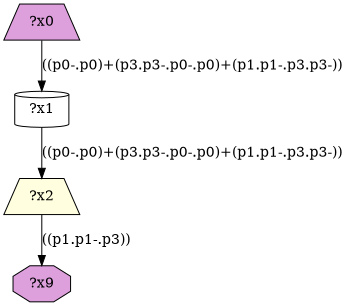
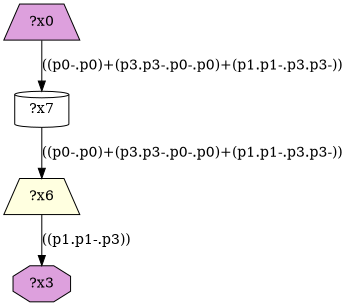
node "?x1": label "?x1" -> "?x7"
node "?x2": label "?x2" -> "?x6"
node "?x9": label "?x9" -> "?x3"
